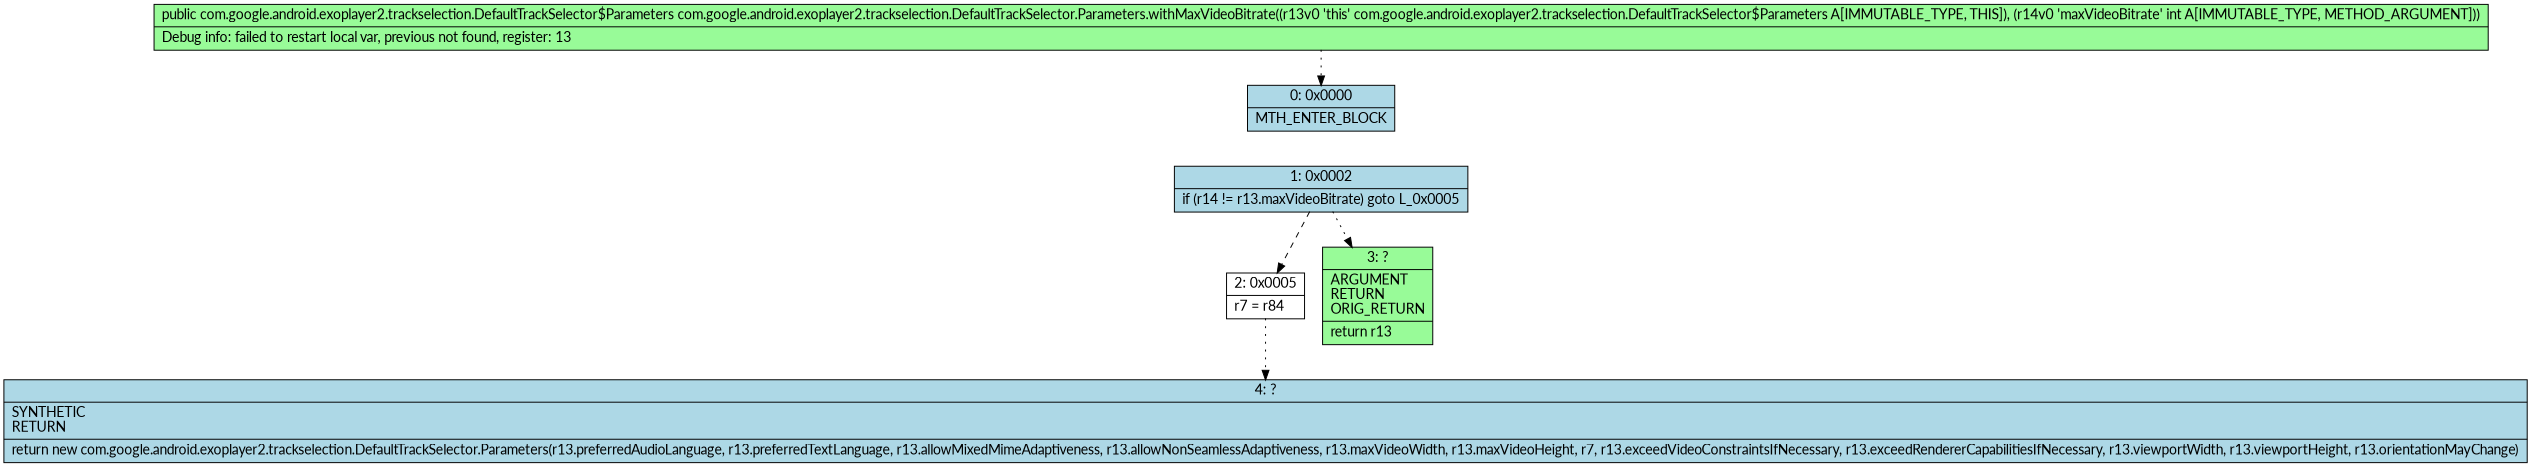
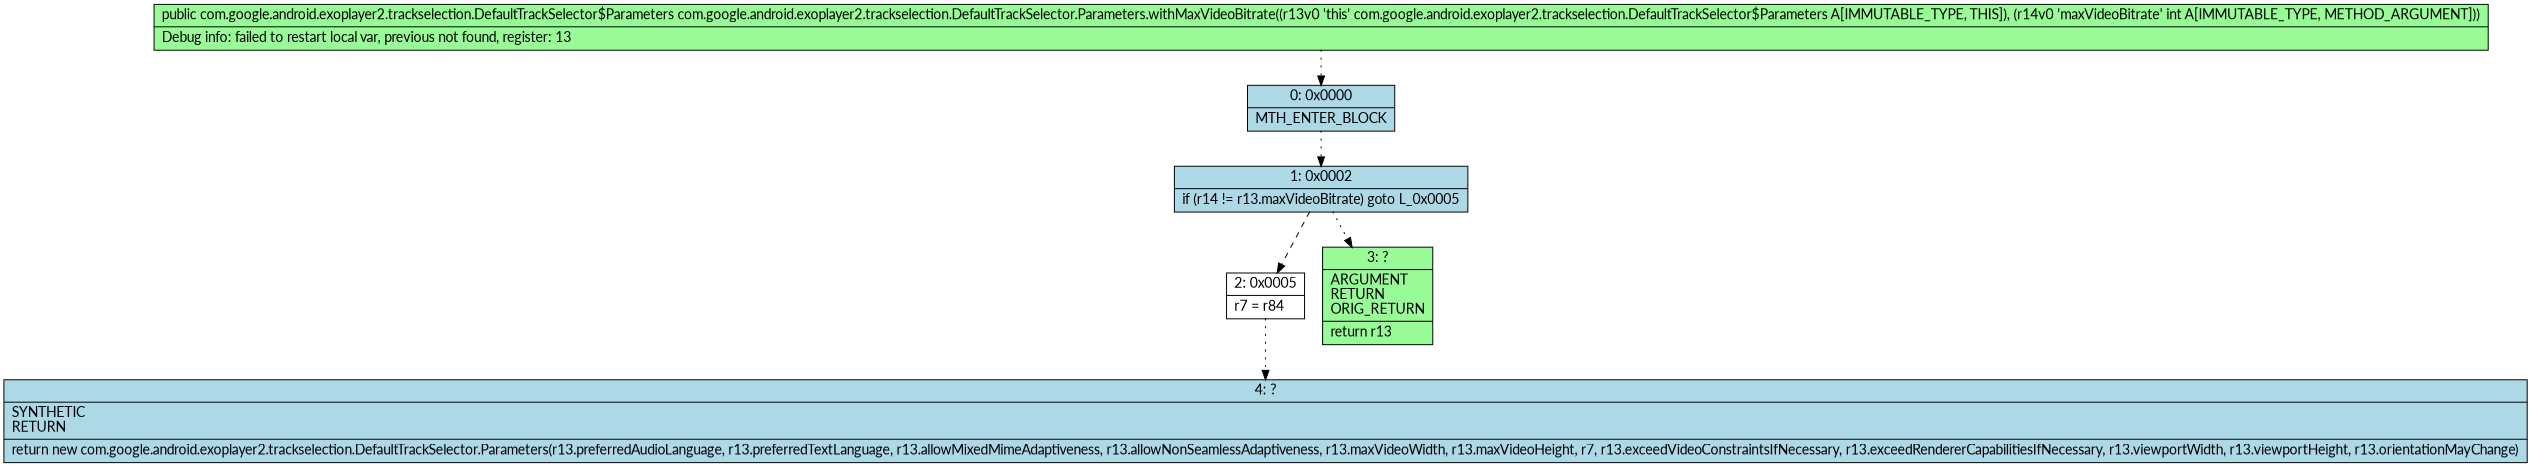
edge "0: 0x0000" -> "1: 0x0002": added
